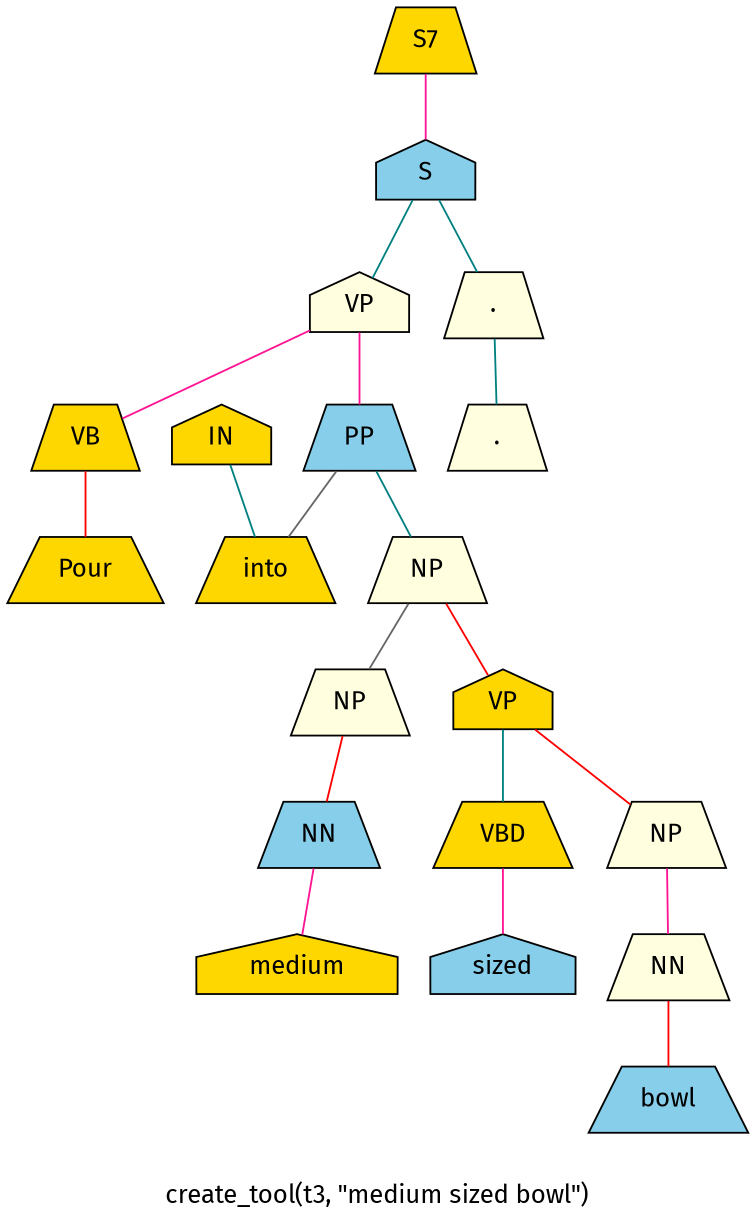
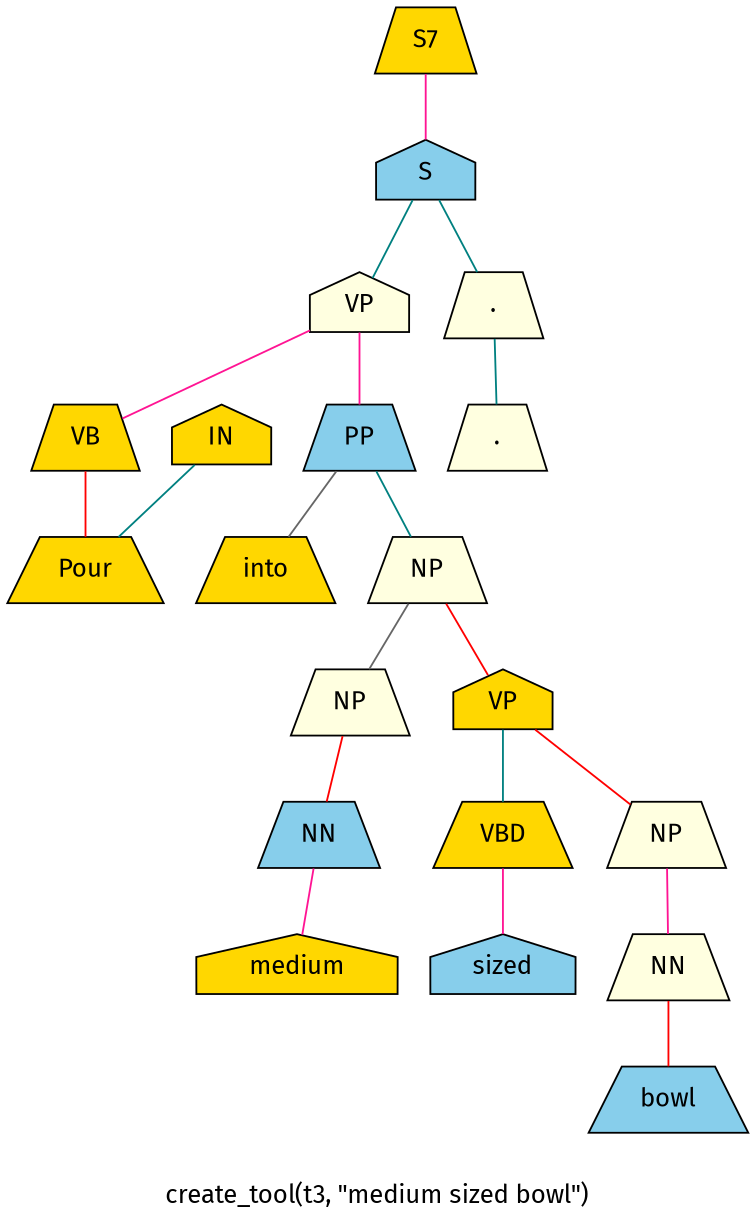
edge "IN" -- "into": now "IN" -- "Pour"
